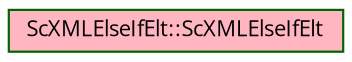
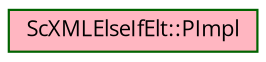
node "ScXMLElseIfElt::ScXMLElseIfElt": label "ScXMLElseIfElt::ScXMLElseIfElt" -> "ScXMLElseIfElt::PImpl"
